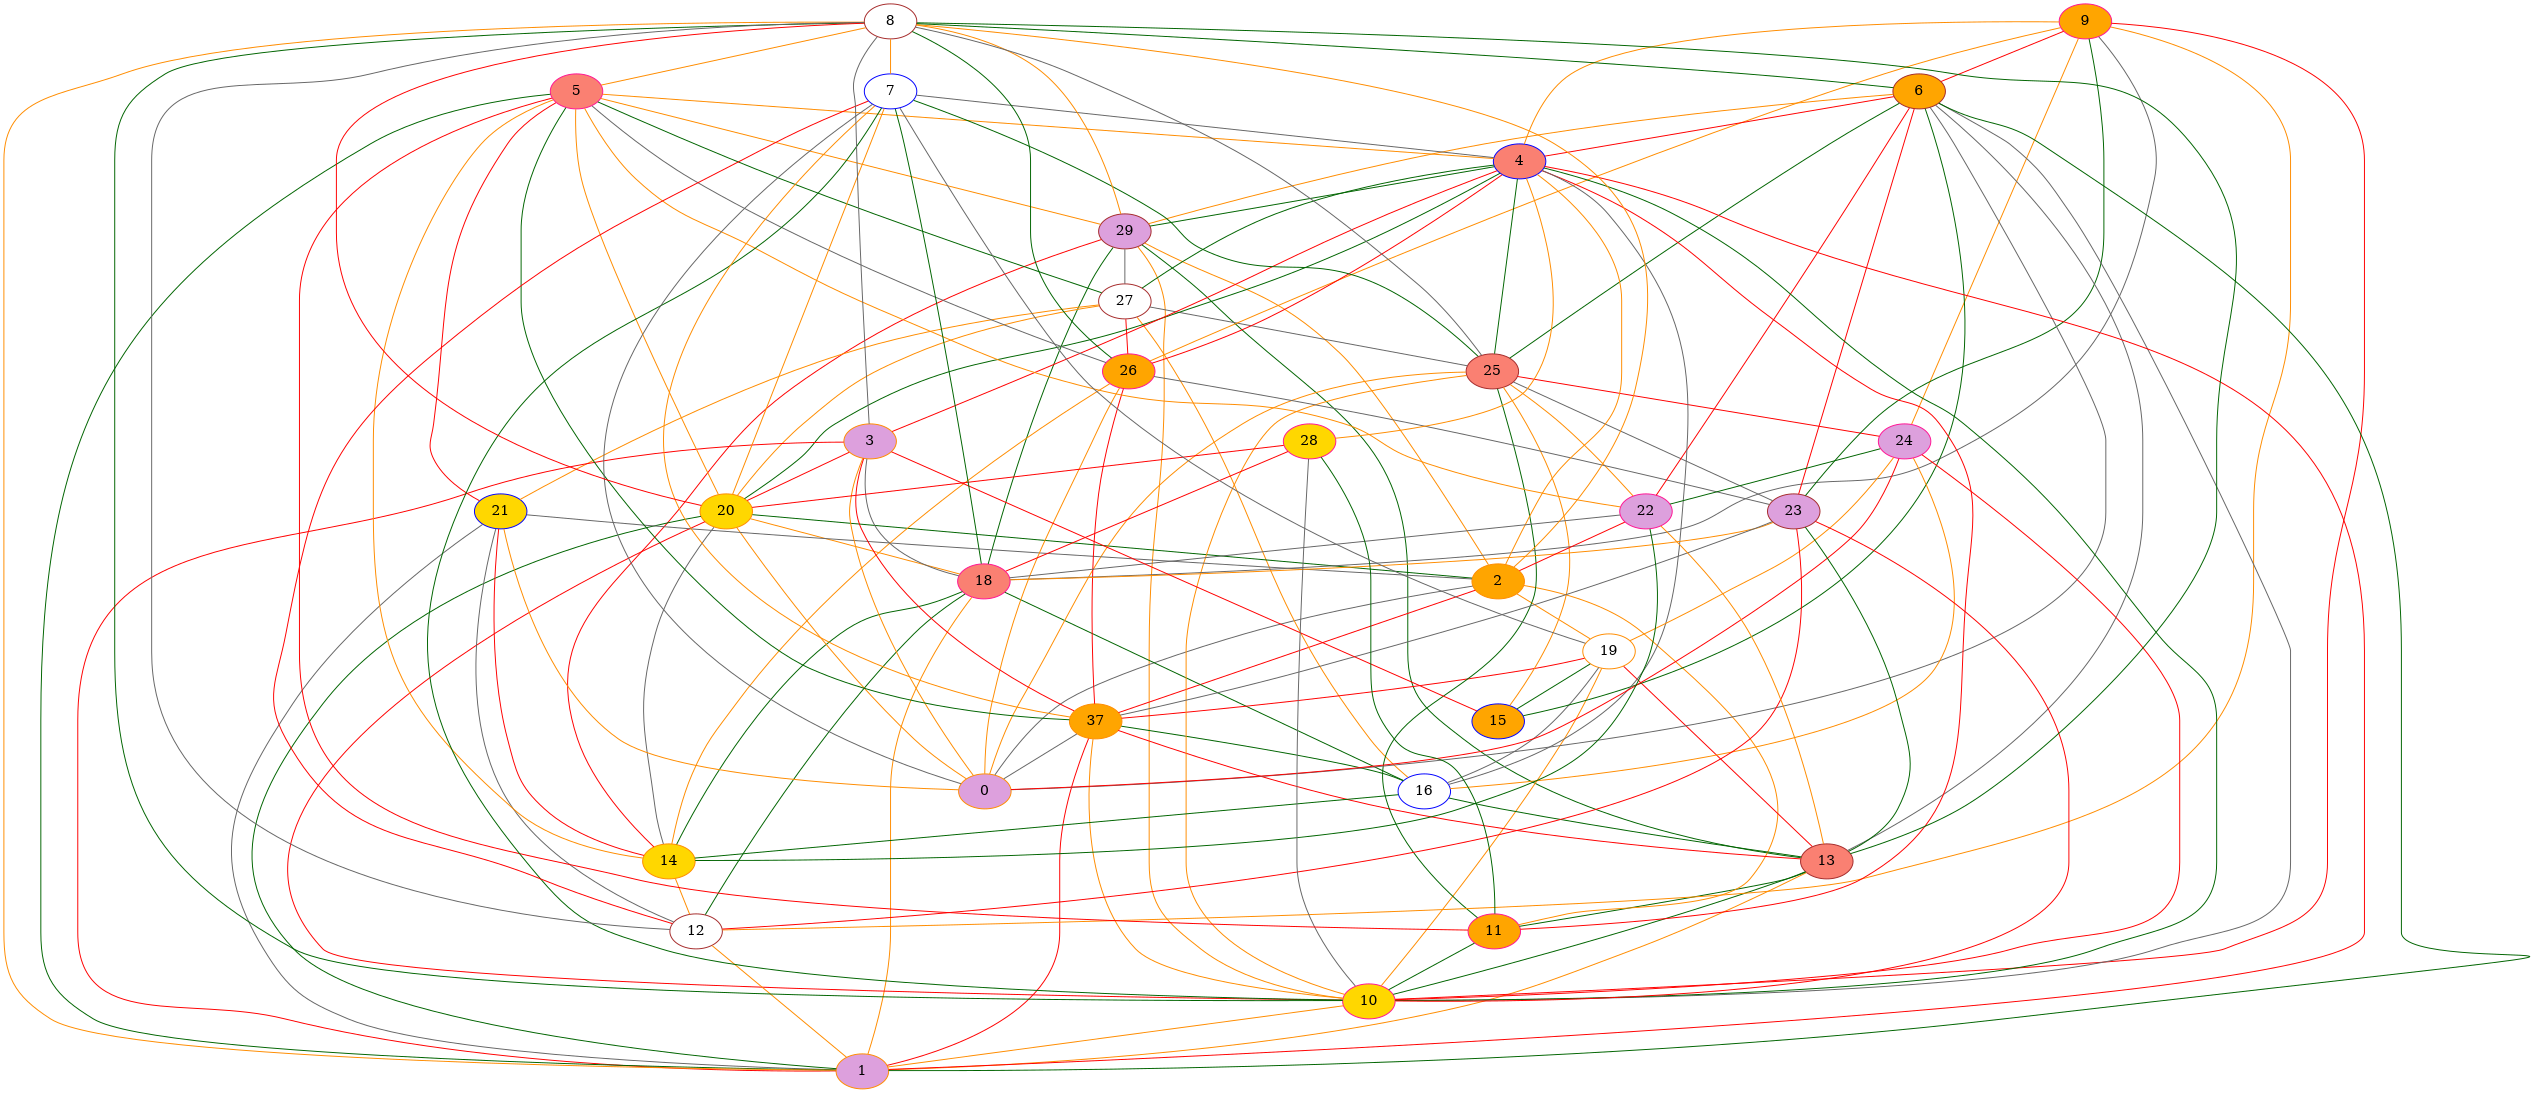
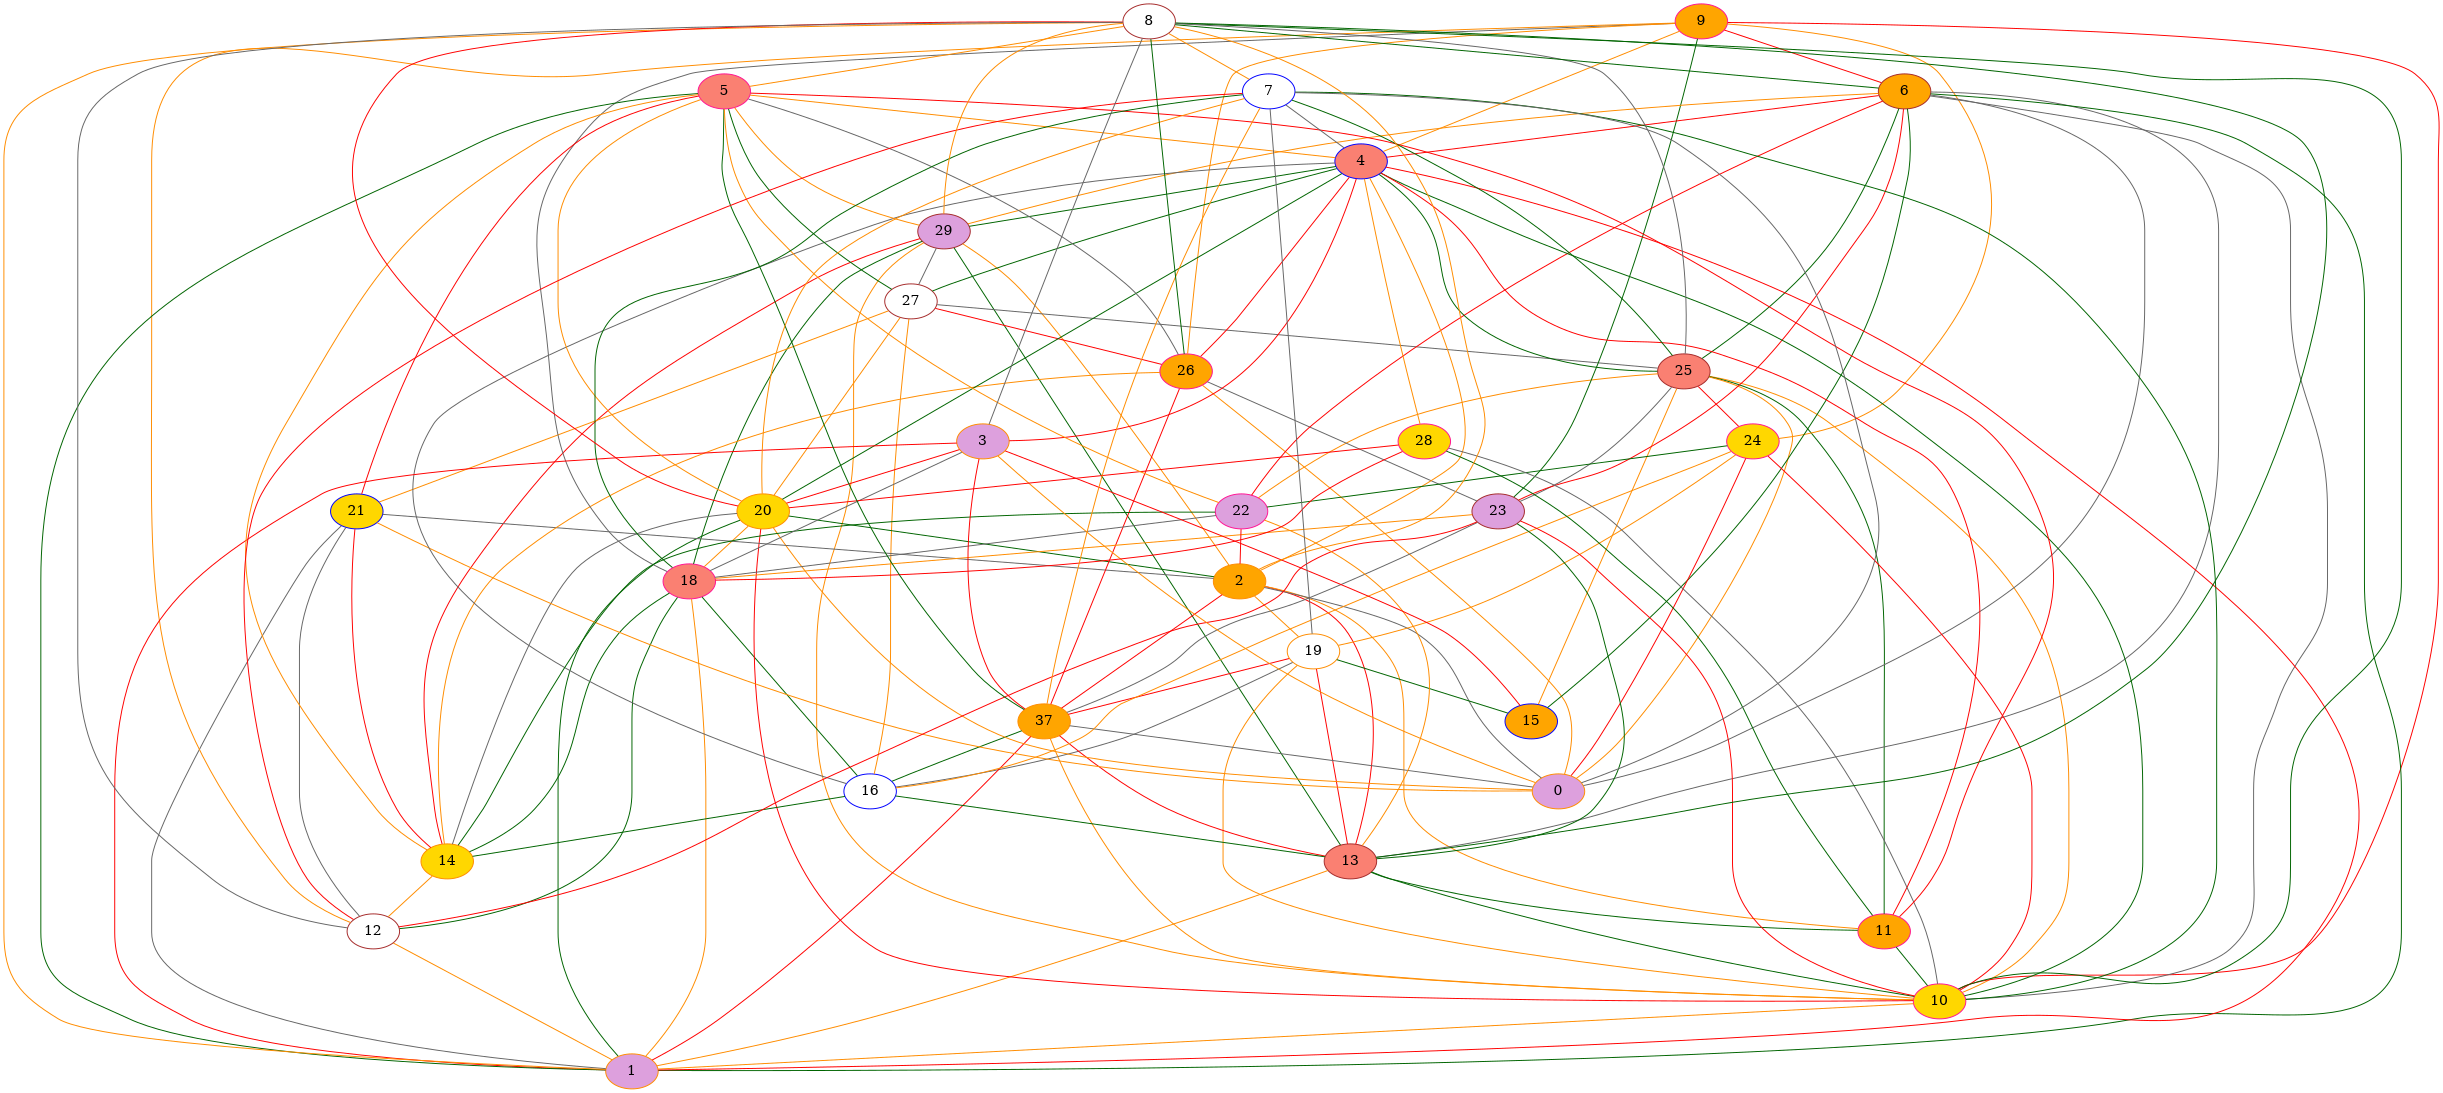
node "24": fillcolor plum -> gold
edge "2" -- "13": added
